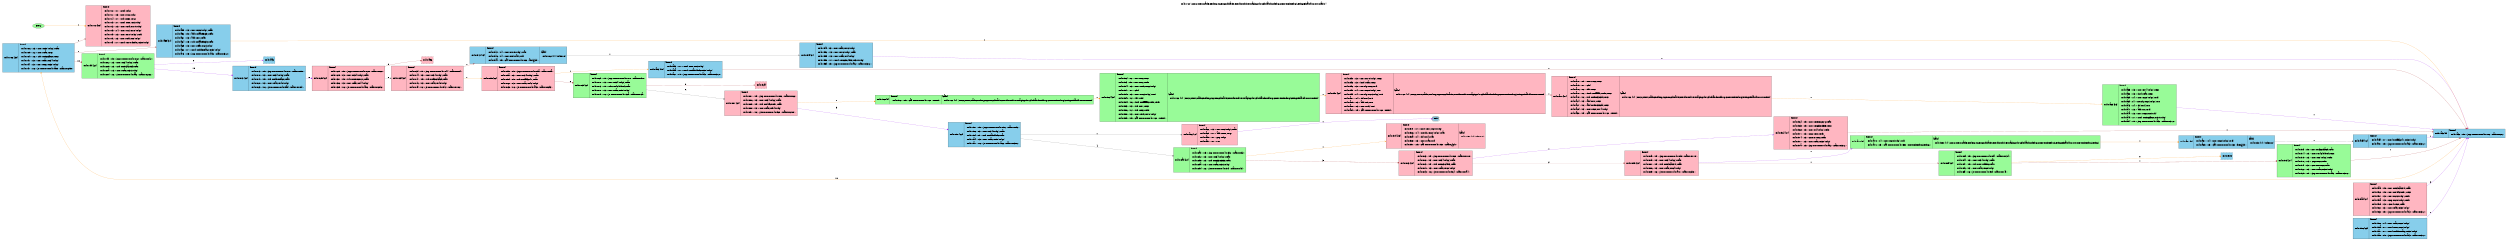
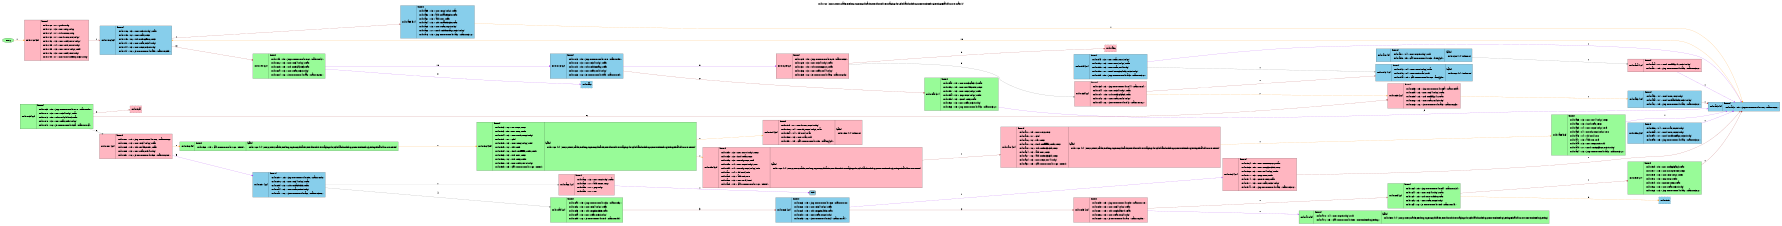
edge "0x4017e6 [23]" -> "0x4017c0 [38]": reversed
edge "0x401942 [13]" -> "0x40194f [21]": reversed
edge "0x401855 [22]" -> "0x40186b [22]": reversed
edge "0x401813 [22]" -> "0x4019ad [27]": added, label "2"
node "0x401a8a [12]": fillcolor skyblue -> lightpink
edge "0x401a78 [9]" -> "0x401a81 [9]": removed, label "1"
edge "0x4018ad [22]" -> "0x40197f [23]": now "0x4019cd [35]" -> "0x40197f [23]"
node "0x4018c3 [22]": fillcolor lightpink -> skyblue
node "0x4019ad [27]": fillcolor lightpink -> palegreen
